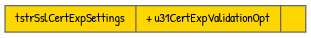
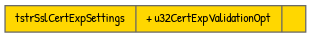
node "tstrSslCertExpSettings": text "+ u31CertExpValidationOpt" -> "+ u32CertExpValidationOpt"
